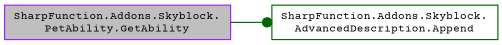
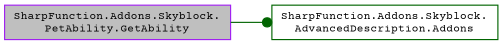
node "SharpFunction.Addons.Skyblock. AdvancedDescription.Append": label "SharpFunction.Addons.Skyblock. AdvancedDescription.Append" -> "SharpFunction.Addons.Skyblock. AdvancedDescription.Addons"
